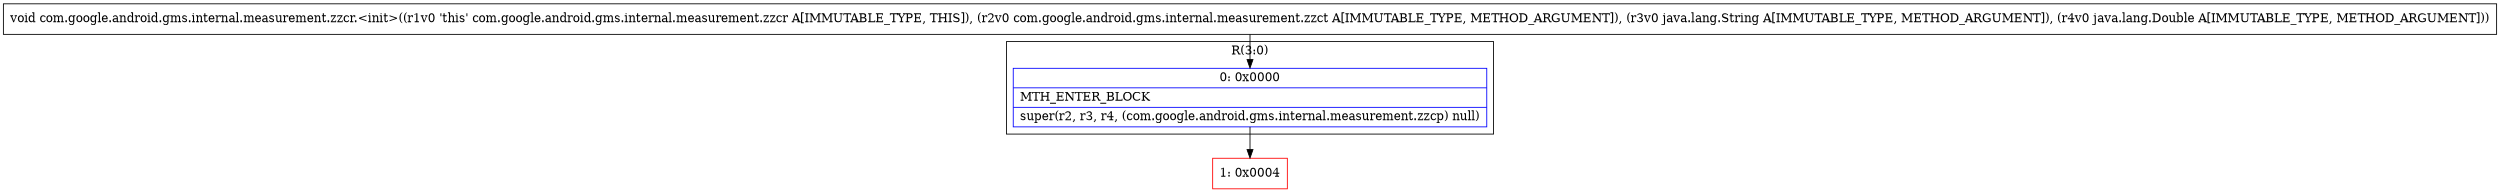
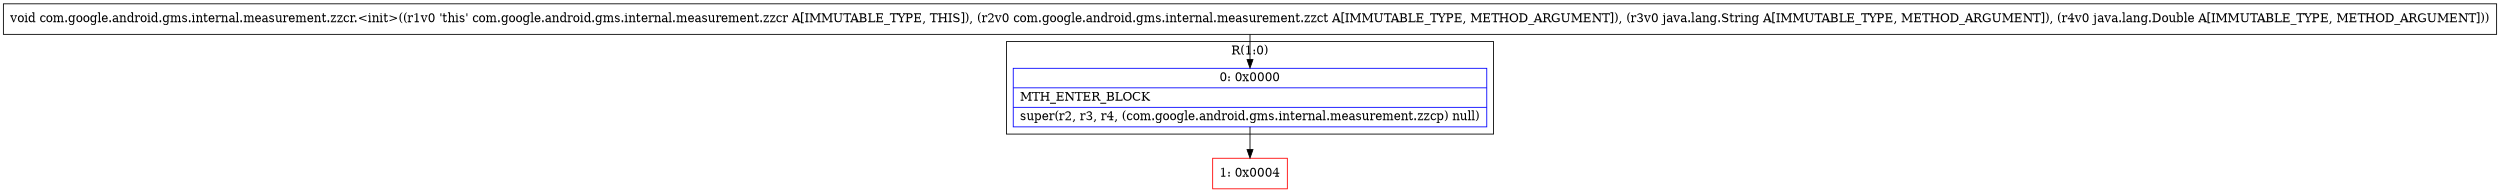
cluster "R(3:0)": label "R(3:0)" -> "R(1:0)"
